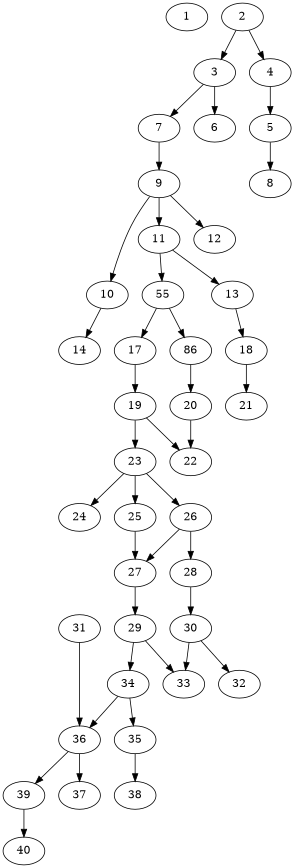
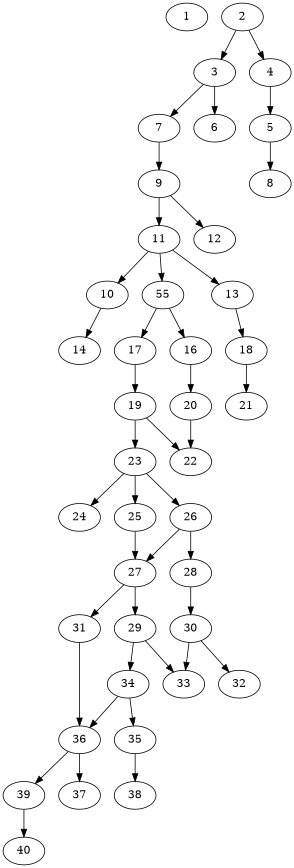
edge "9" -> "10": now "11" -> "10"
node "86": label "86" -> "16"
edge "27" -> "31": added
